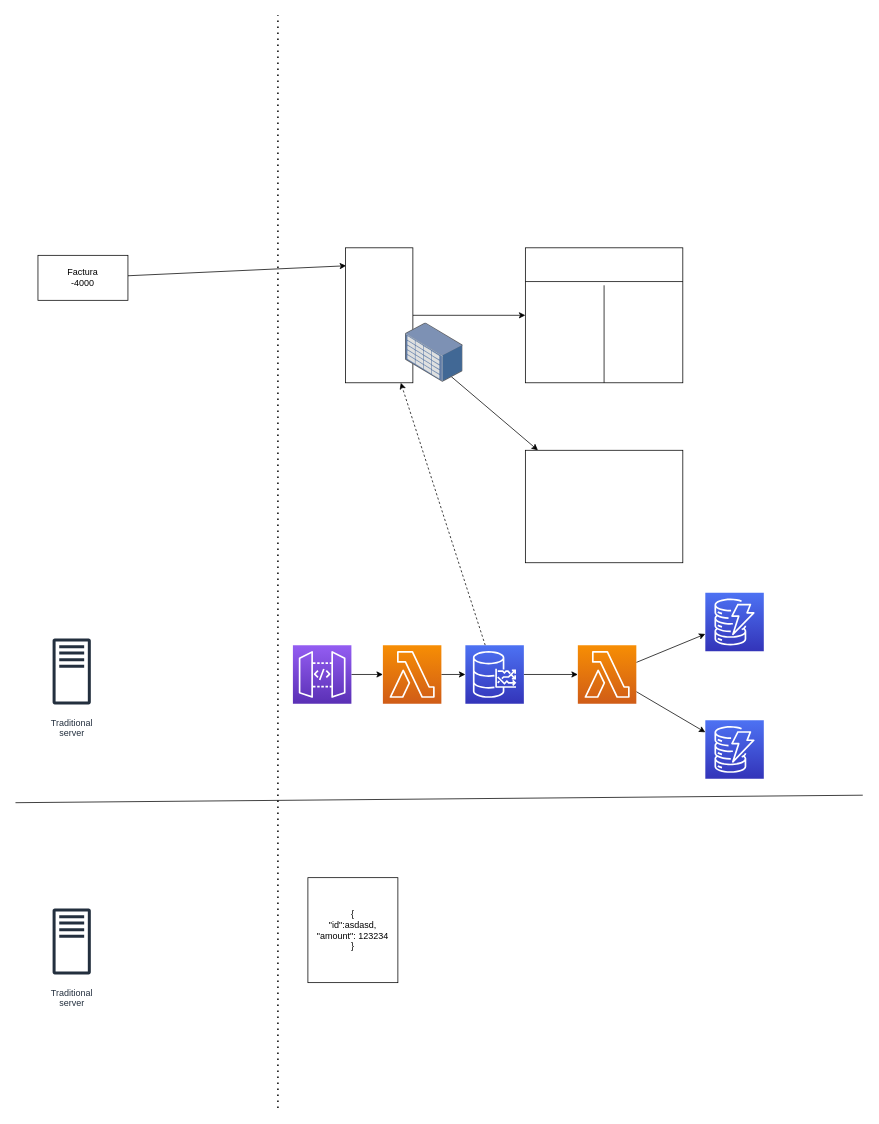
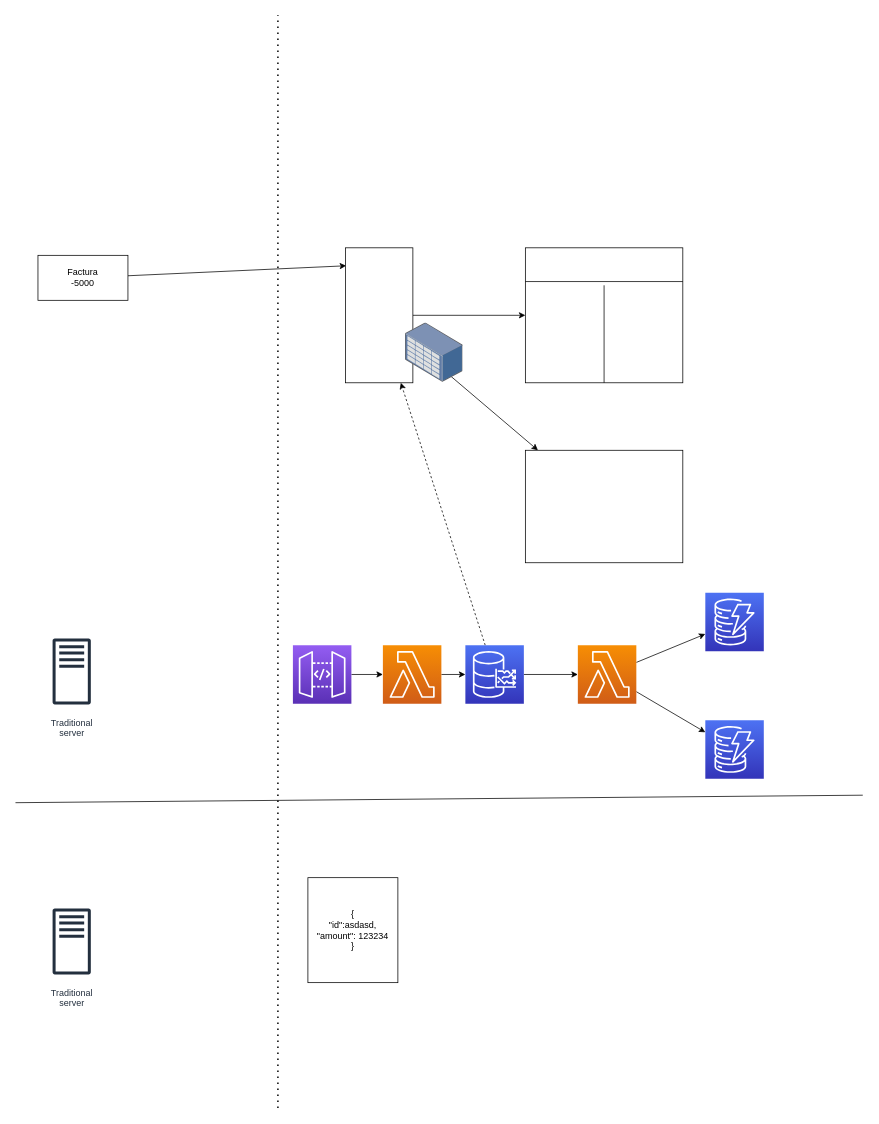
node "Factura -4000": label "Factura -4000" -> "Factura -5000"
